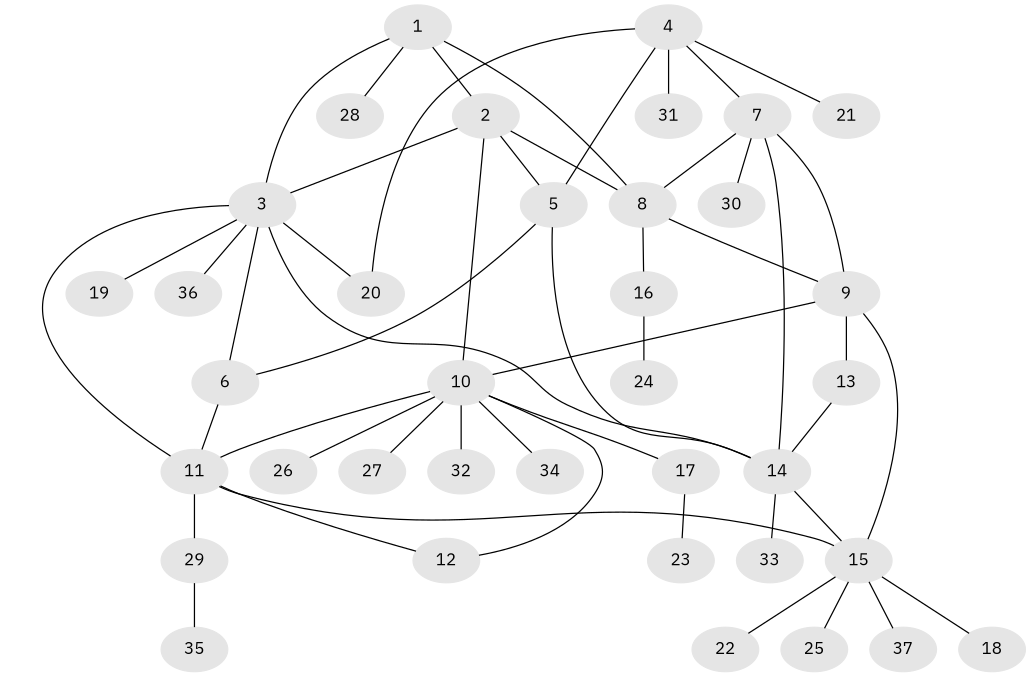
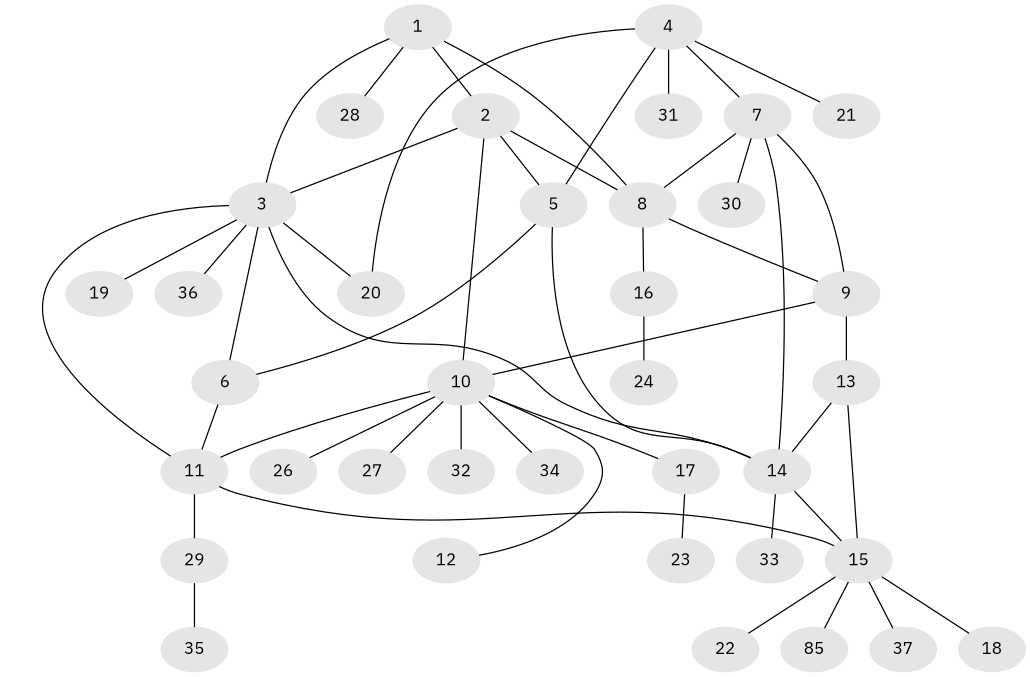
edge "9" -- "15": now "13" -- "15"
edge "11" -- "12": removed
node "25": label "25" -> "85"
